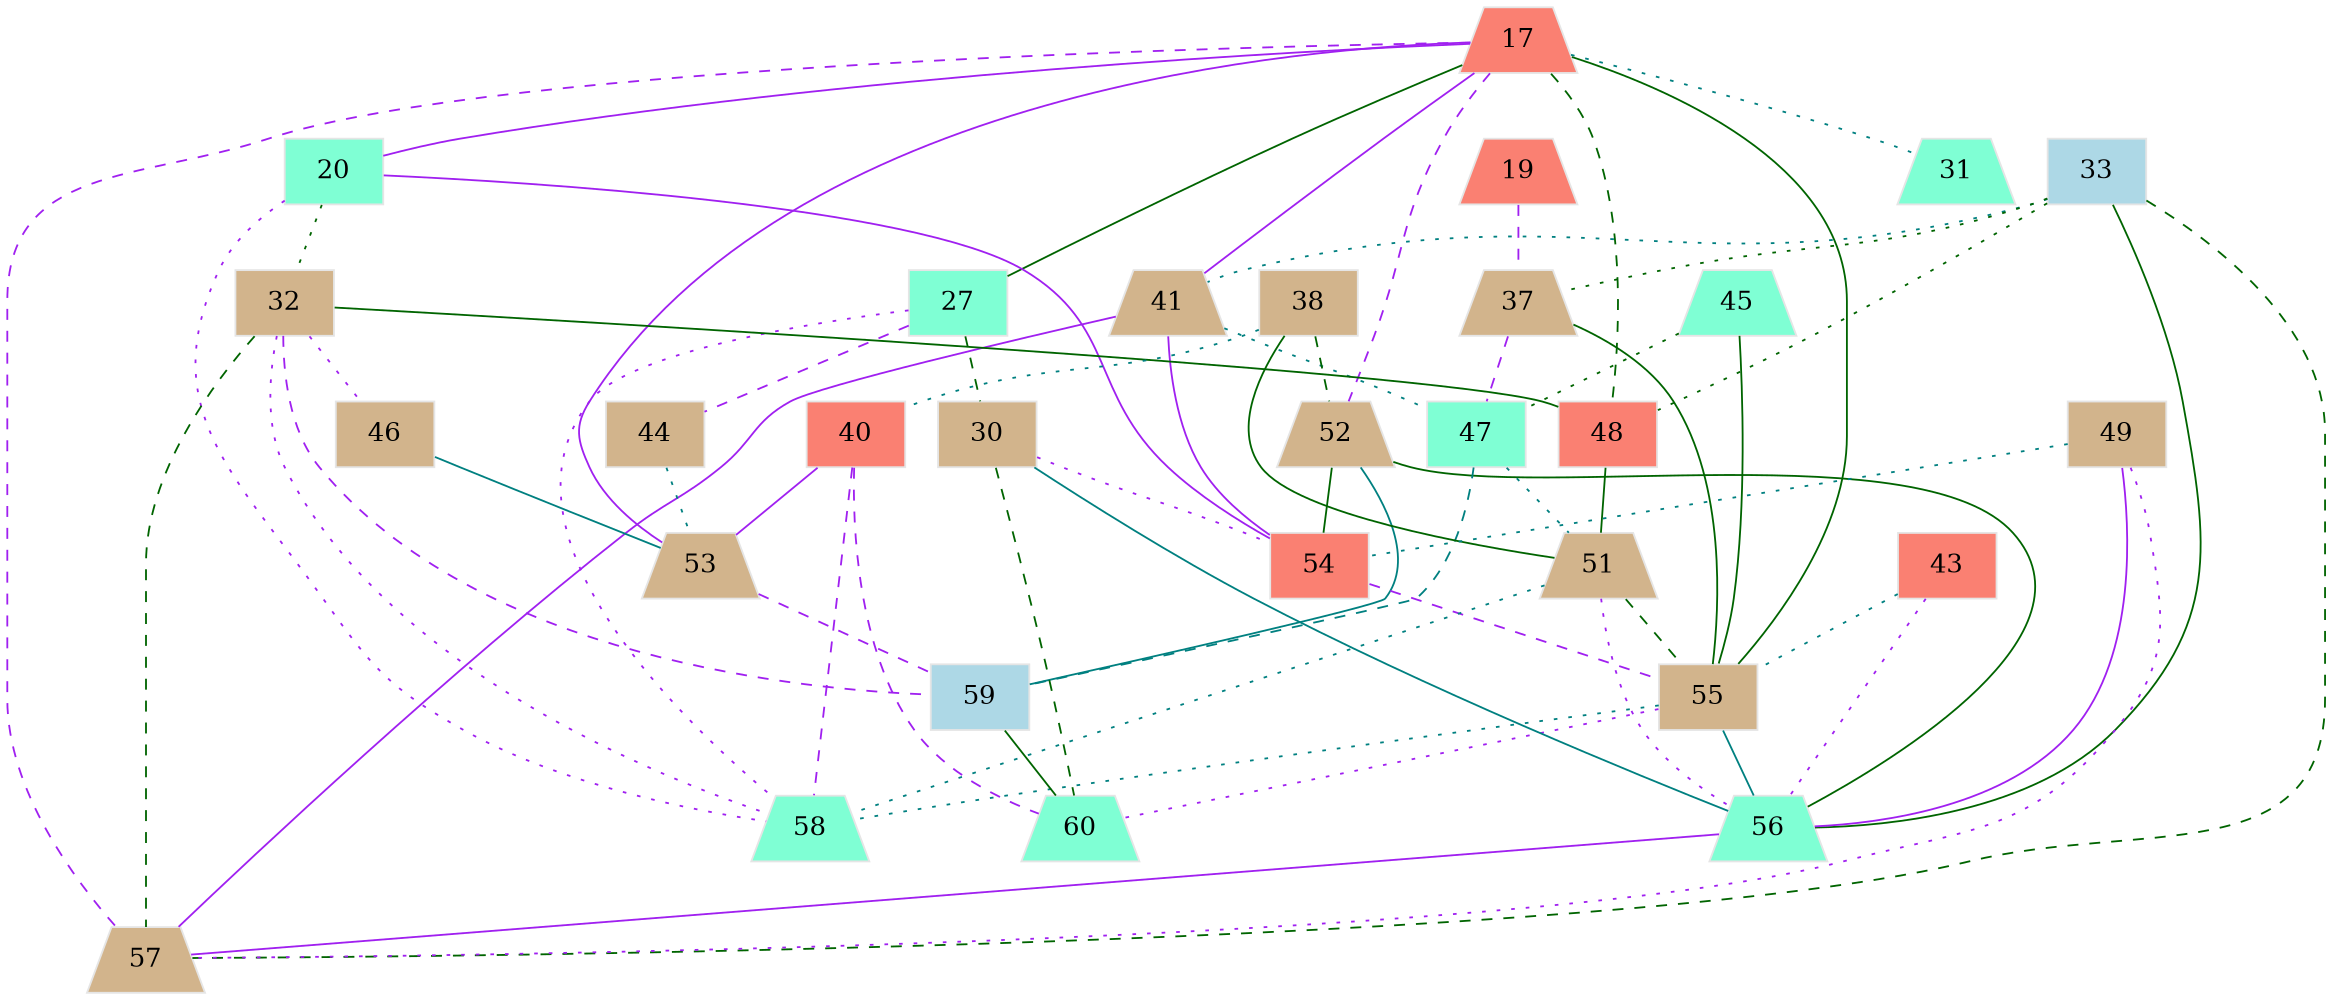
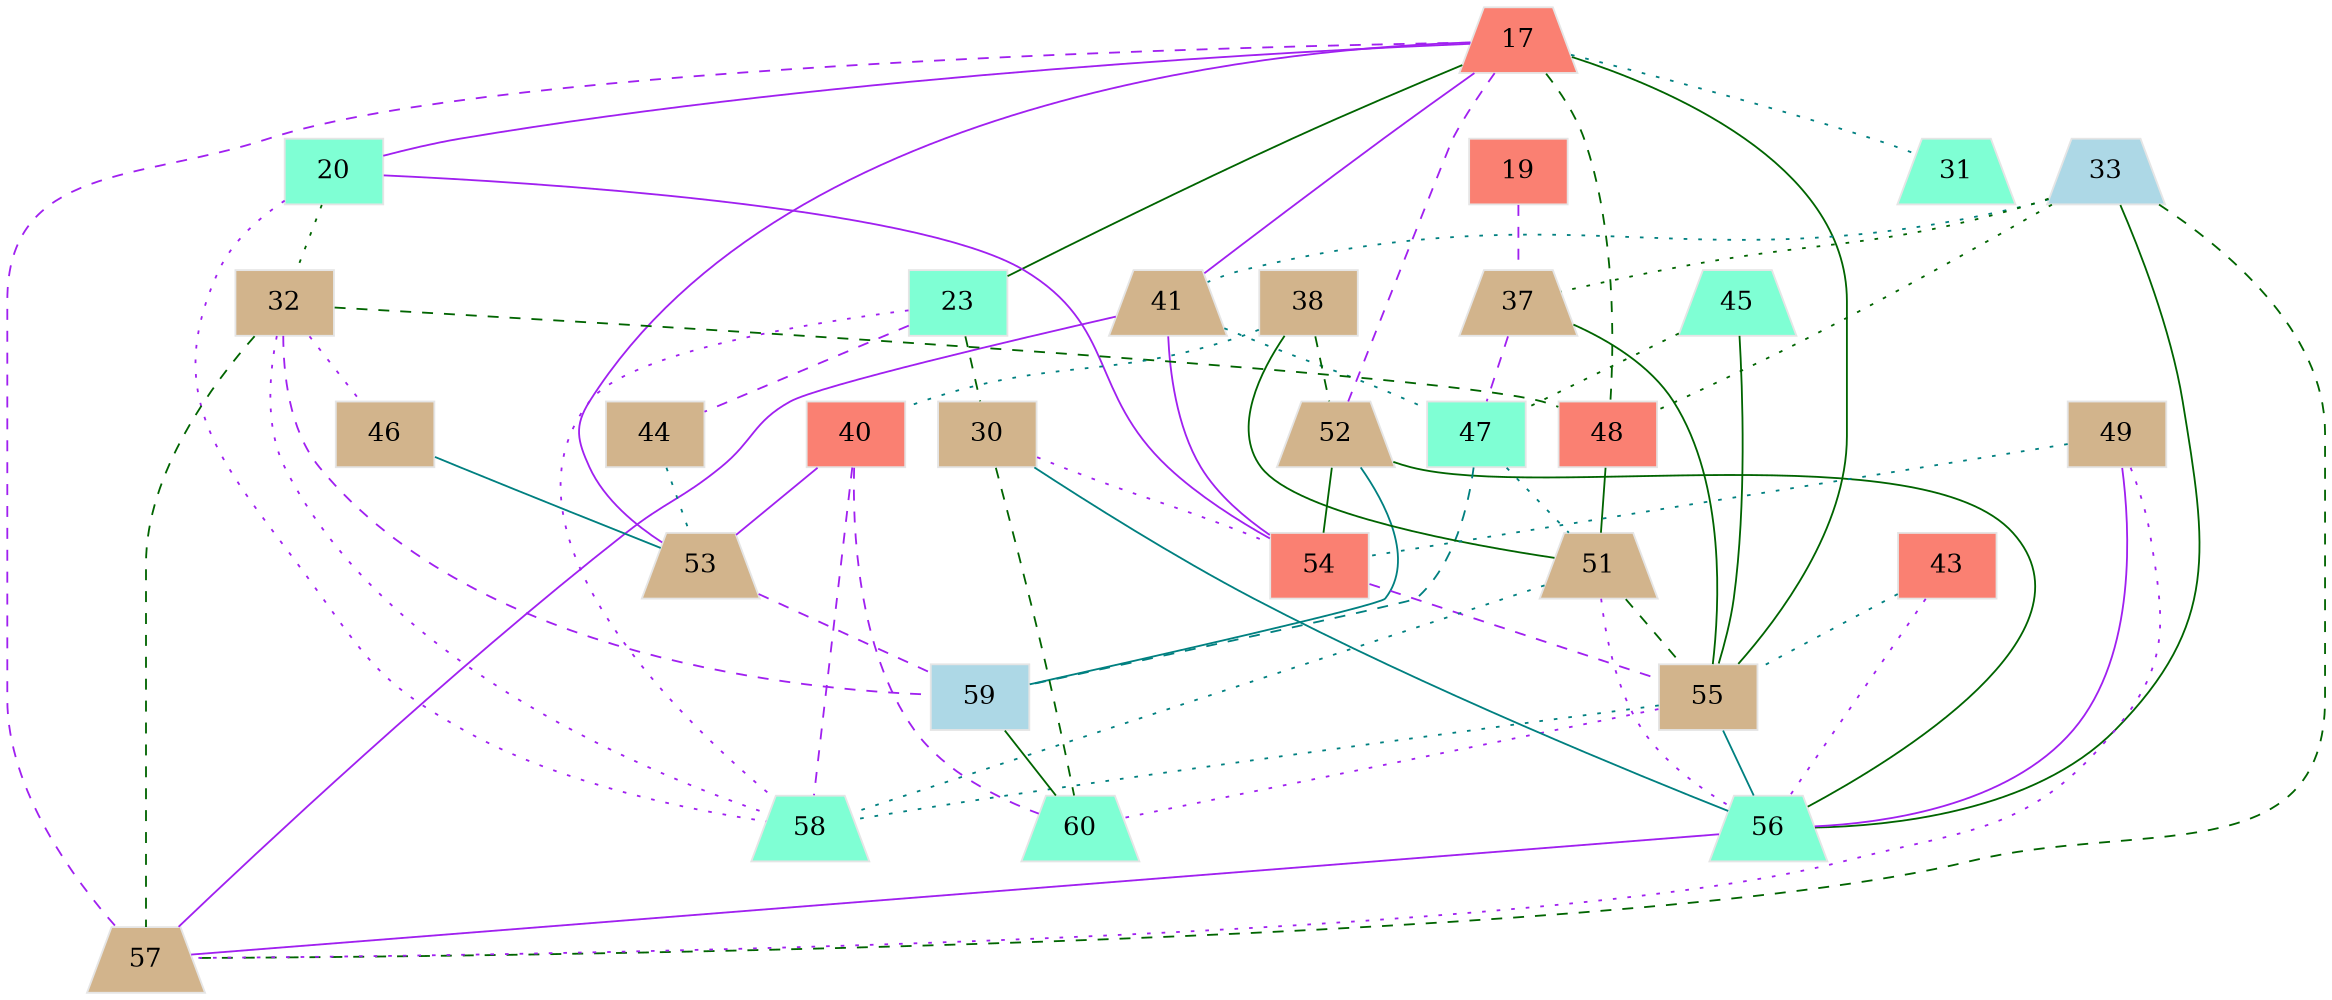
node "19": shape trapezium -> box
node "33": shape box -> trapezium
node "27": label "27" -> "23"
edge "32" -- "48": style solid -> dashed
